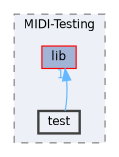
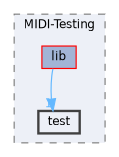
edge "test" -> "lib": reversed
